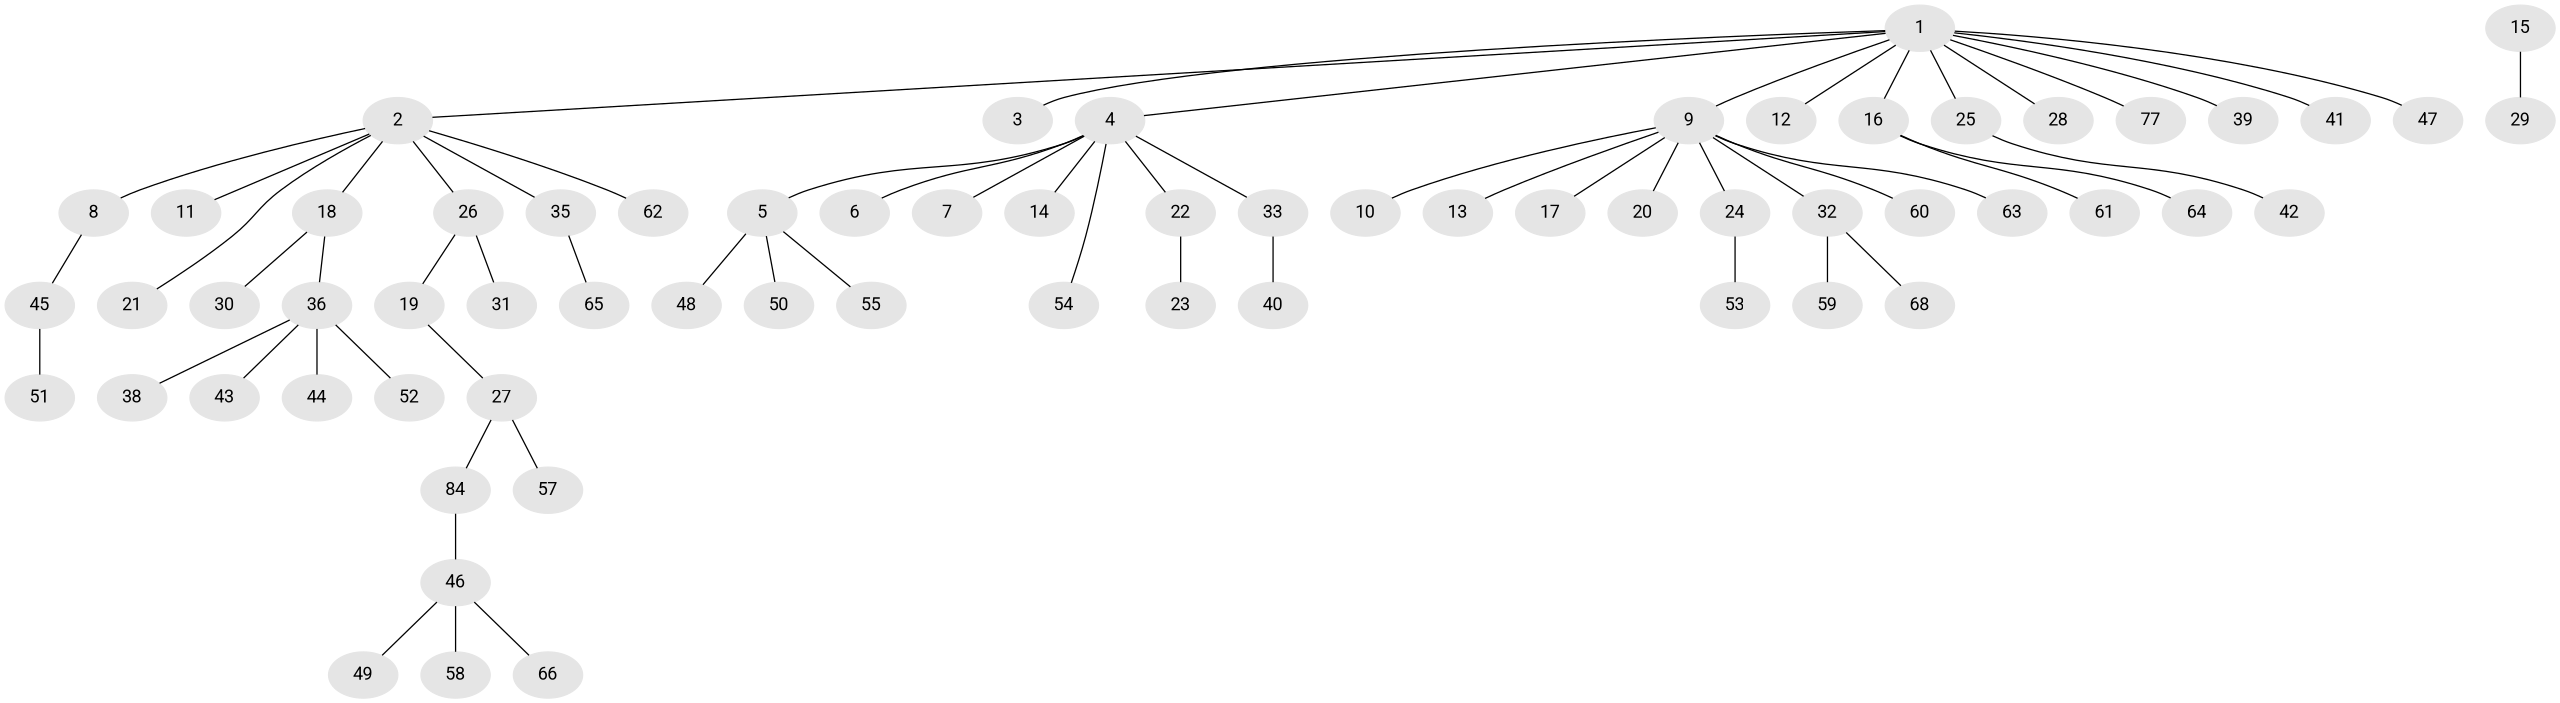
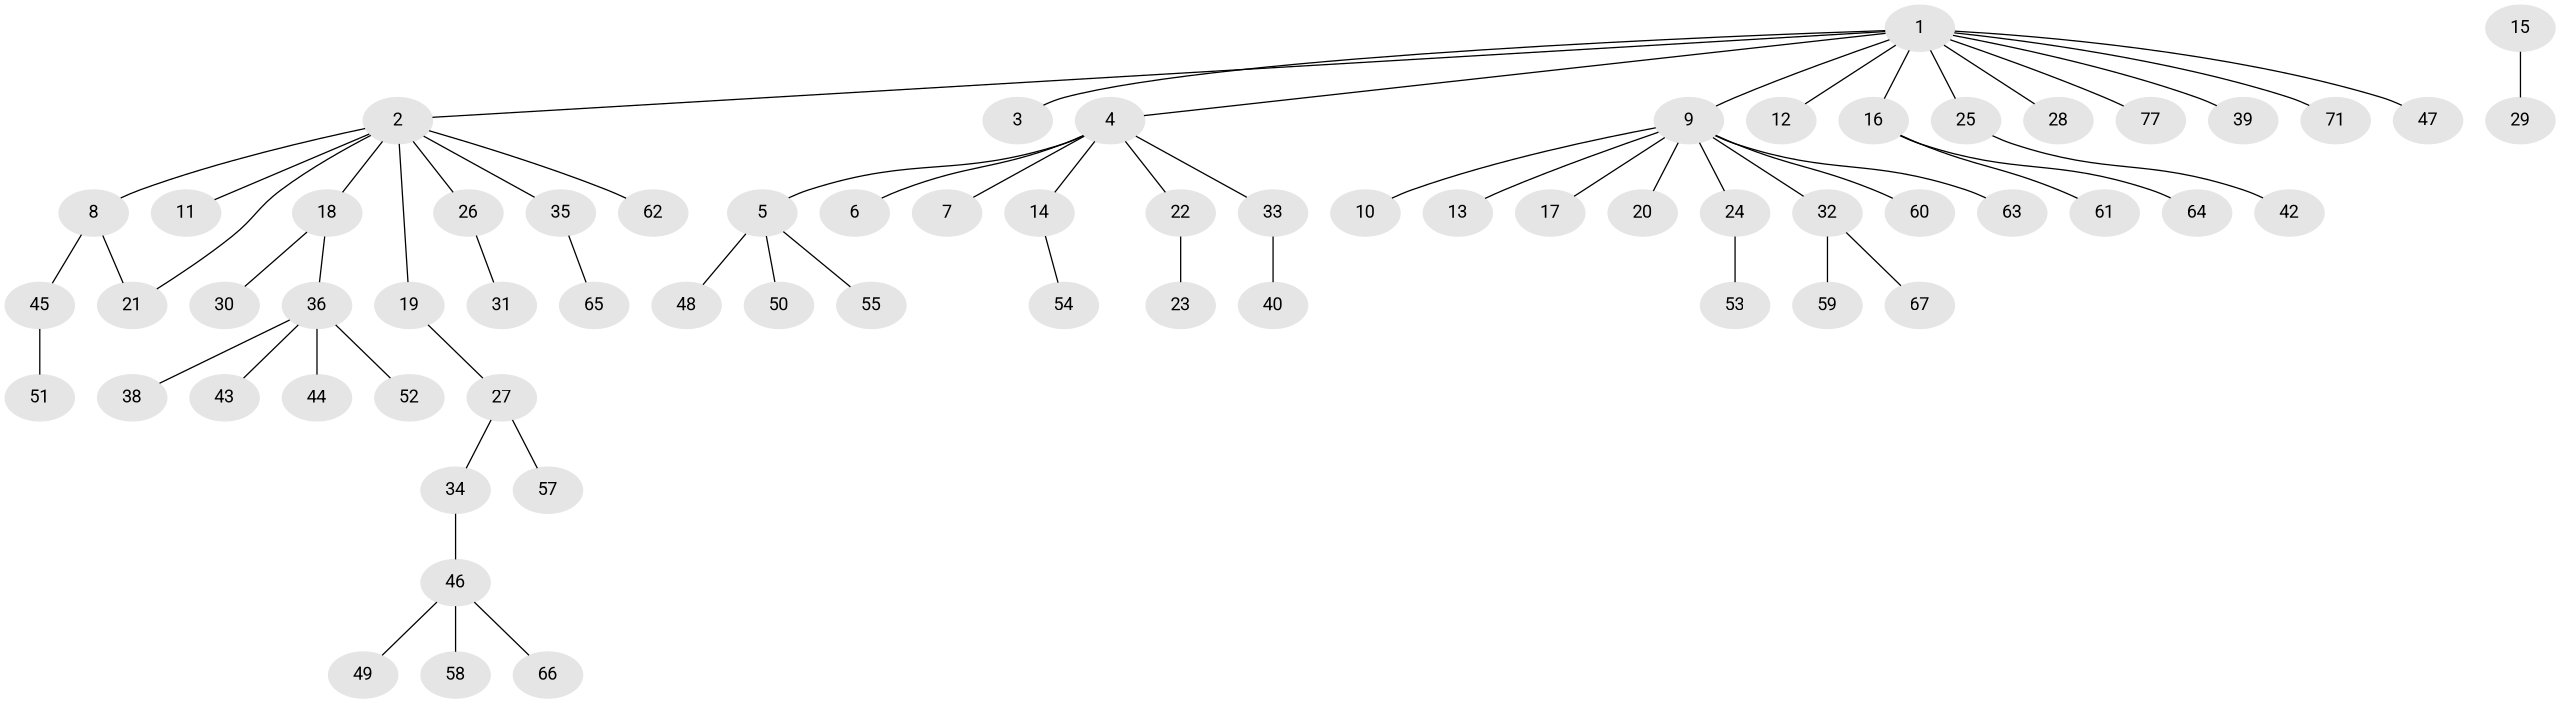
node "41": label "41" -> "71"
edge "4" -- "54": now "14" -- "54"
edge "8" -- "21": added
edge "26" -- "19": now "2" -- "19"
node "68": label "68" -> "67"
node "84": label "84" -> "34"
